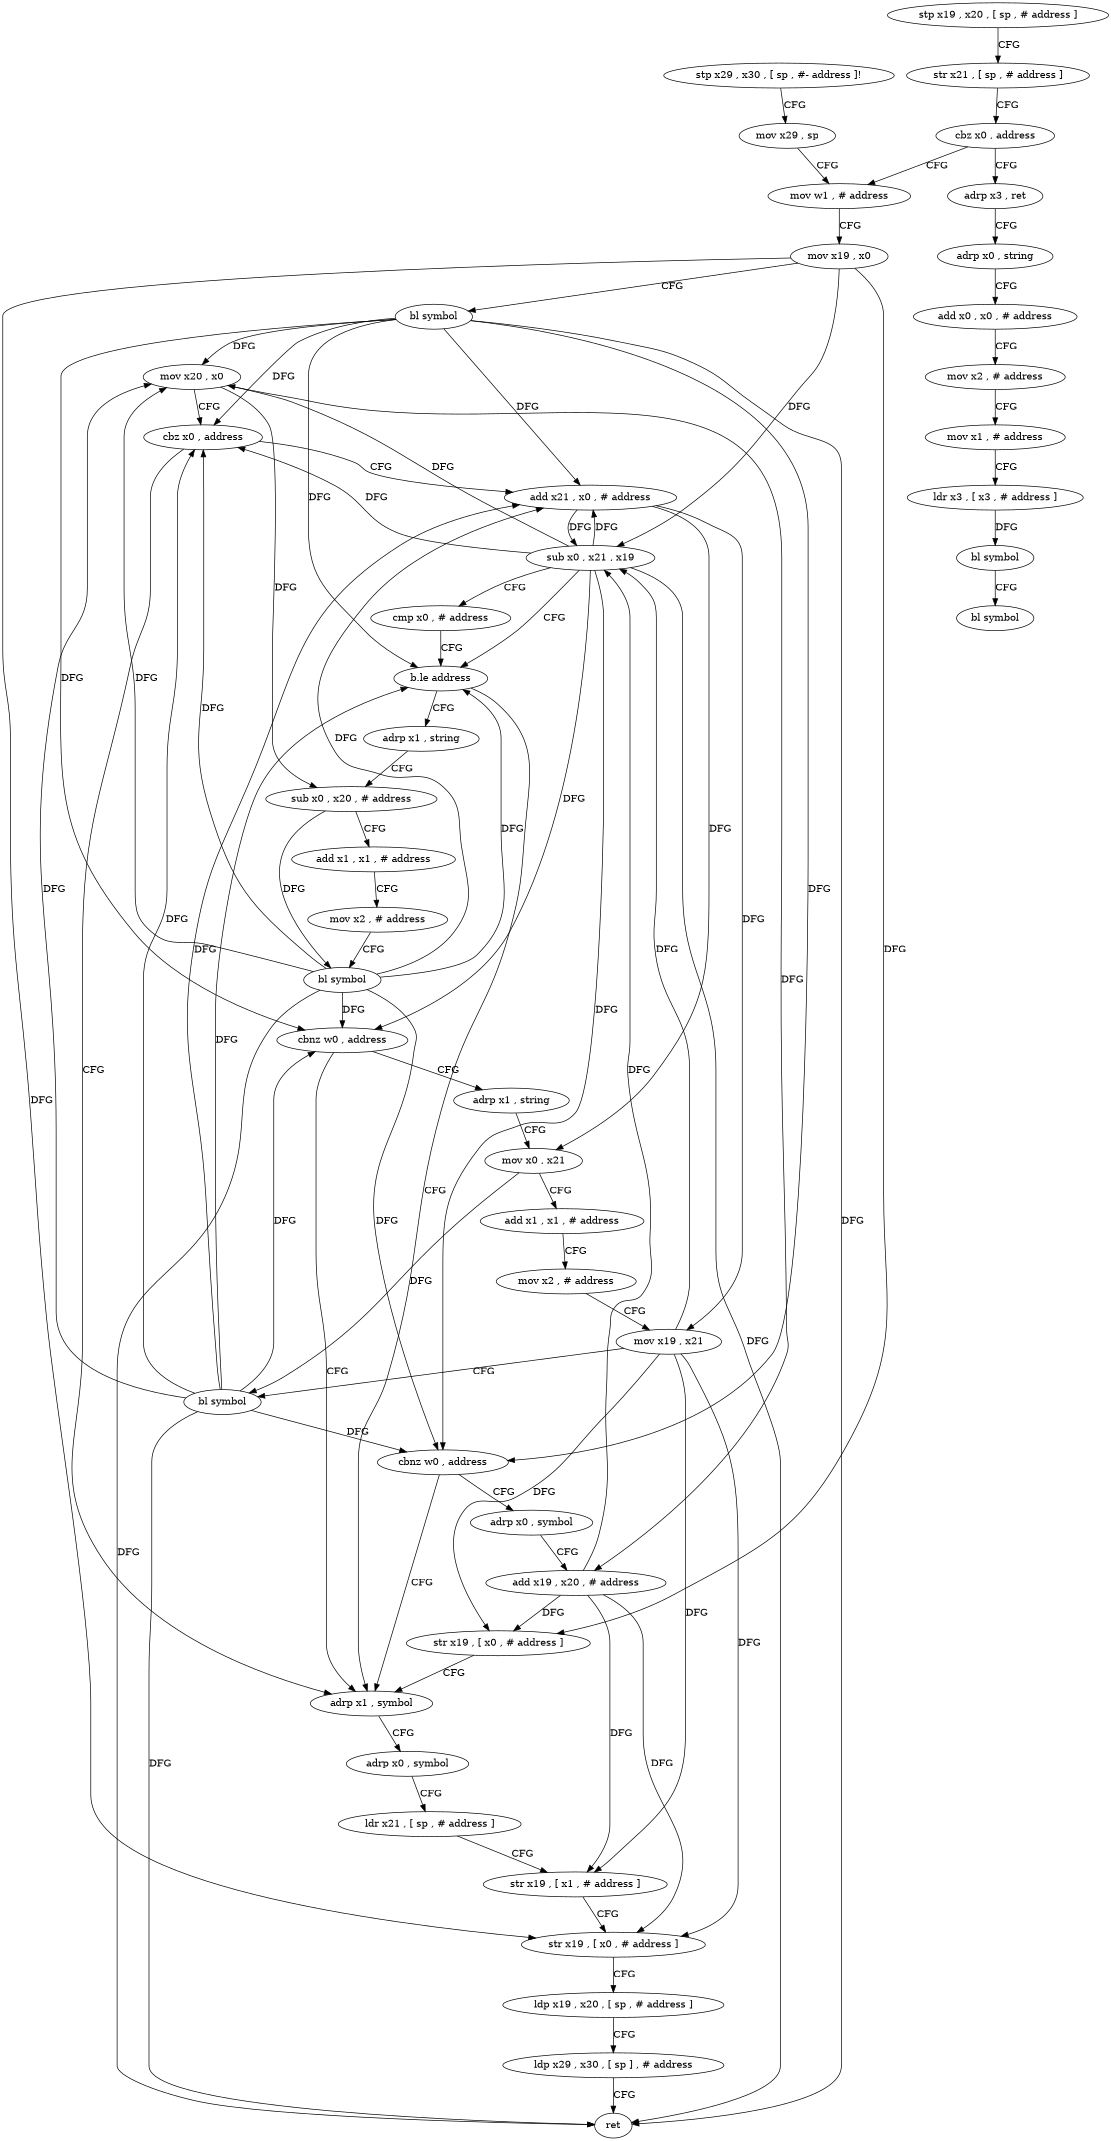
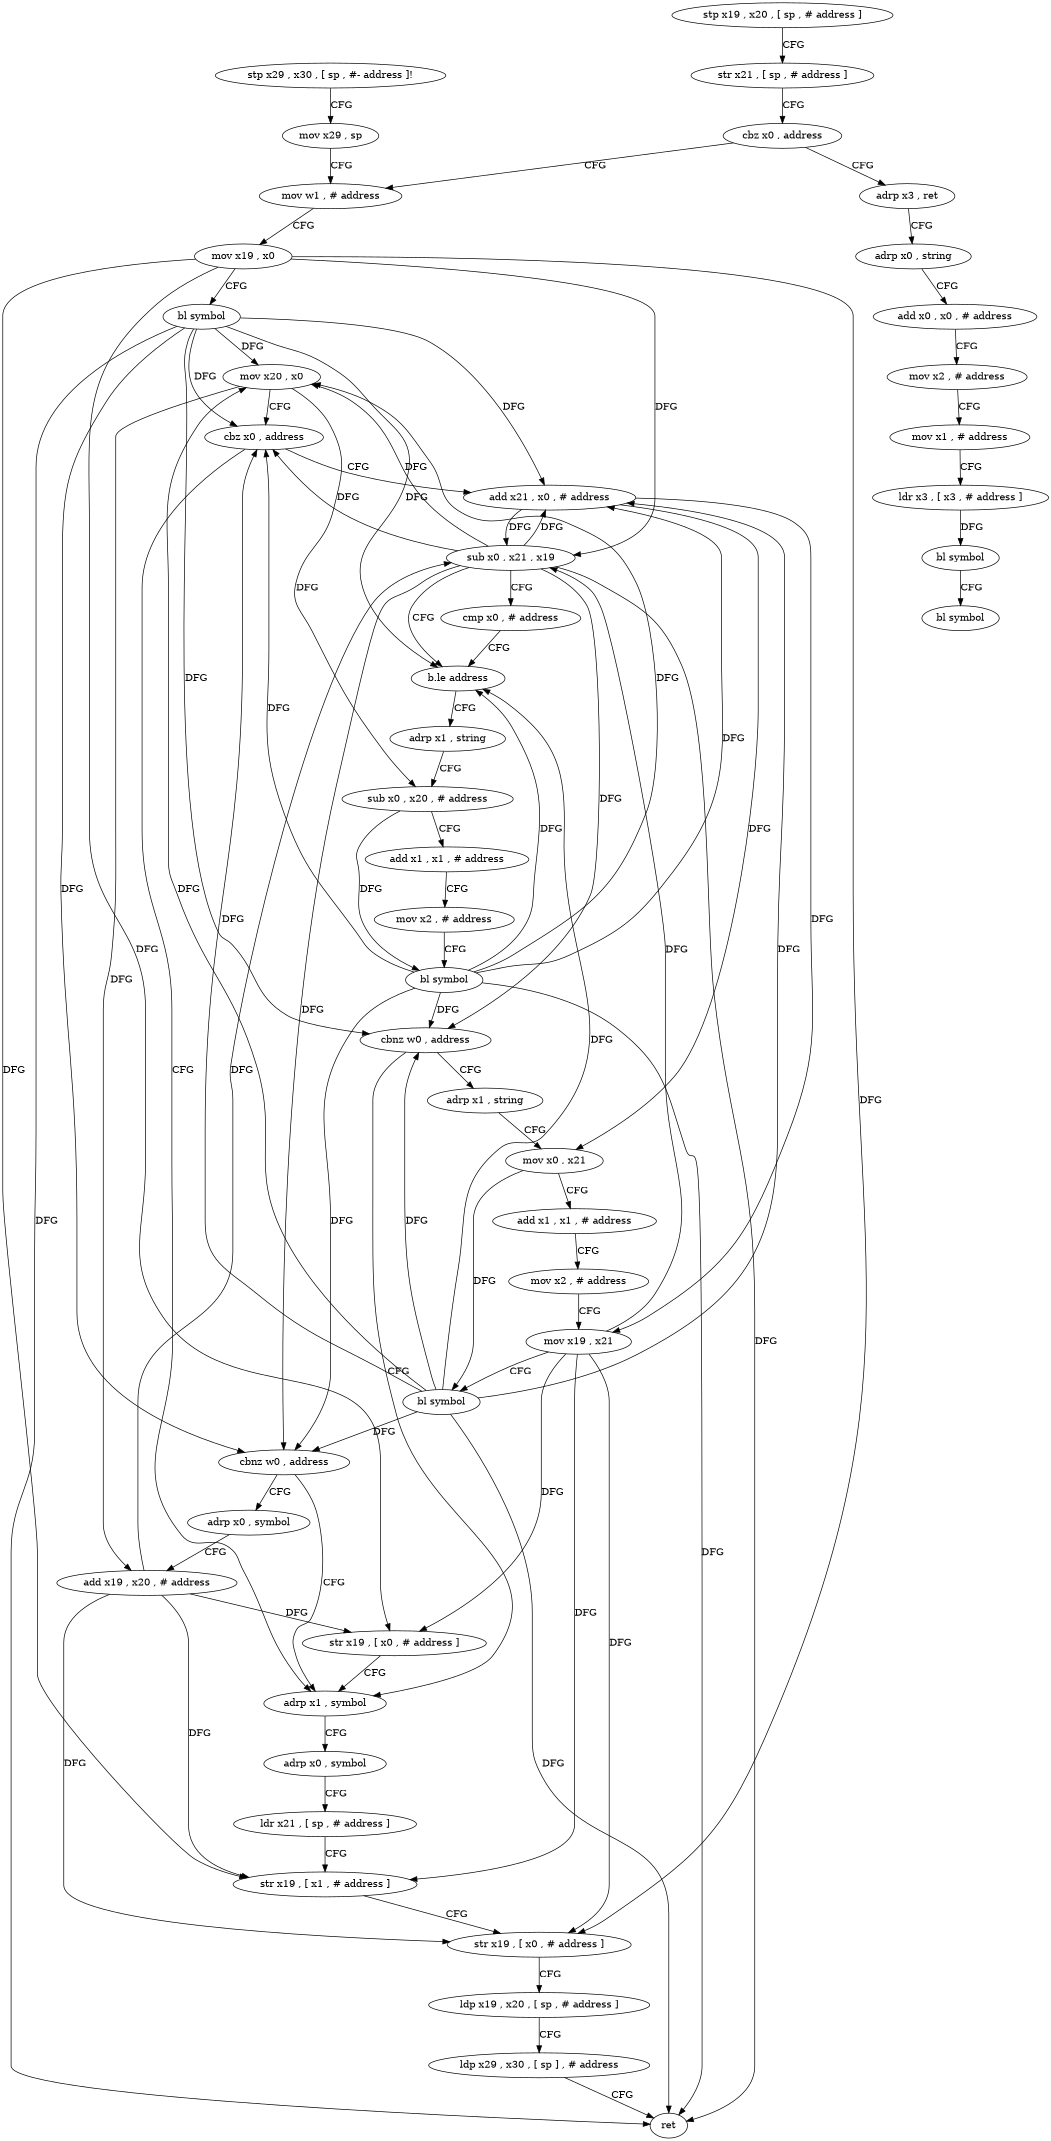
edge "mov x19 , x0" -> "str x19 , [ x1 , # address ]": added, label "DFG"
edge "b.le address" -> "adrp x1 , symbol": removed, label "CFG"
